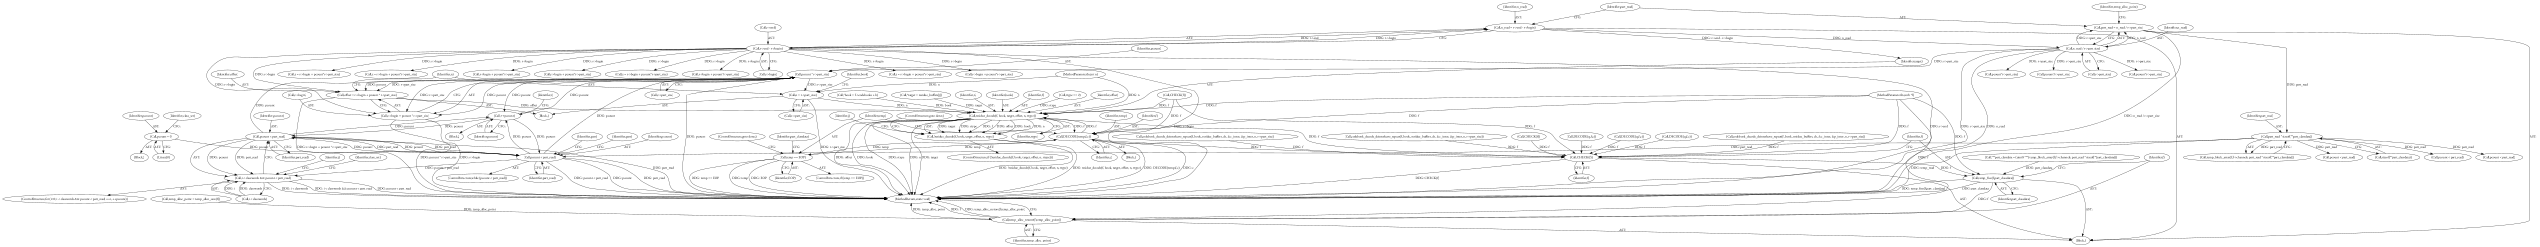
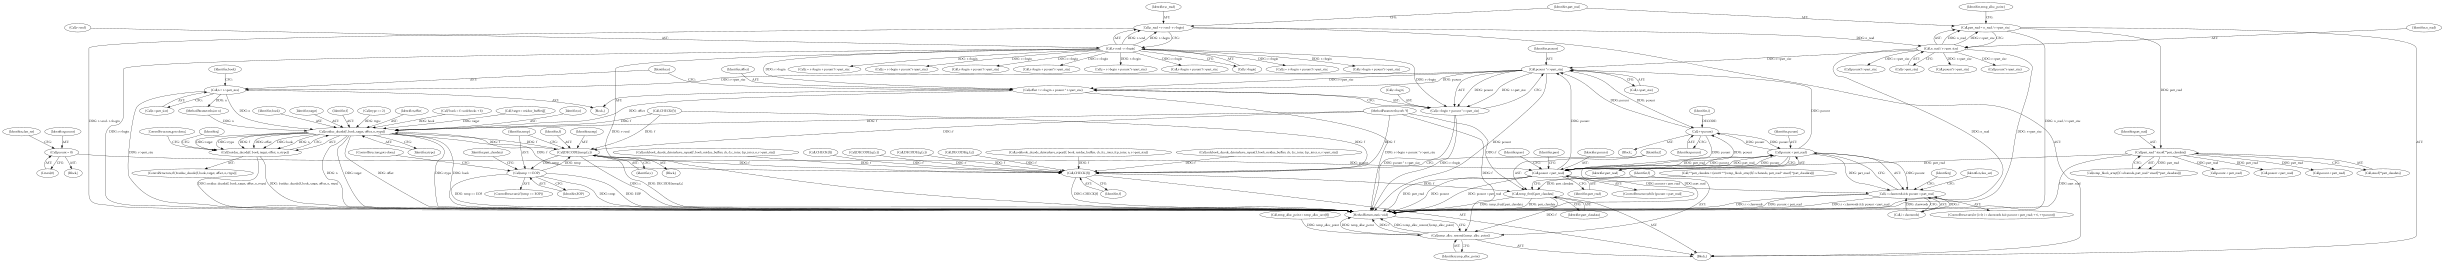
edge "(Call,n_read = r->end - r->begin)" -> "(Identifier,target)": now "(Call,n_read = r->end - r->begin)" -> "(MethodReturn,static void)"
edge "(MethodParameterIn,int n)" -> "(Call,n = r->part_size)": reversed
edge "(Identifier,i)" -> "(Call,++pcount)": label "CFG: " -> "DECODE: "
edge "(Call,!residue_decode(f, book, target, offset, n, rtype))" -> "(Call,residue_decode(f, book, target, offset, n, rtype))": added, label "CFG:"
edge "(Call,part_read * sizeof(**part_classdata))" -> "(MethodReturn,static void)": label "DDG: temp_read" -> "DDG: part_read"
